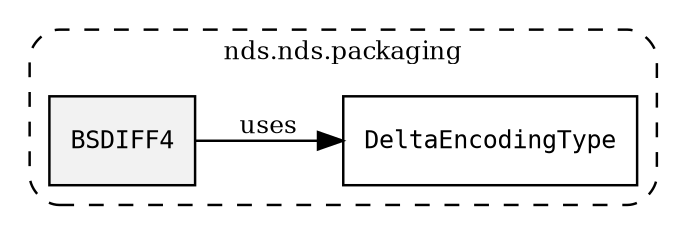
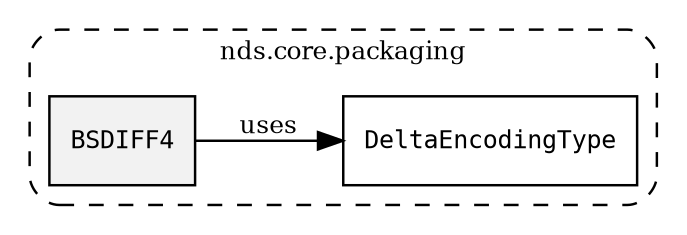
cluster "nds.nds.packaging": label "nds.nds.packaging" -> "nds.core.packaging"
